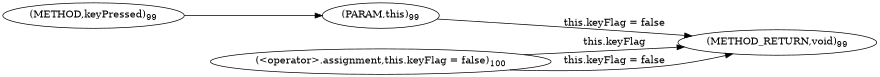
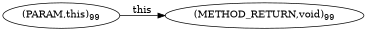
node "(METHOD,keyPressed)": removed
edge "(PARAM,this)" -> "(METHOD_RETURN,void)": label "this.keyFlag = false" -> "this"
node "(<operator>.assignment,this.keyFlag = false)": removed
